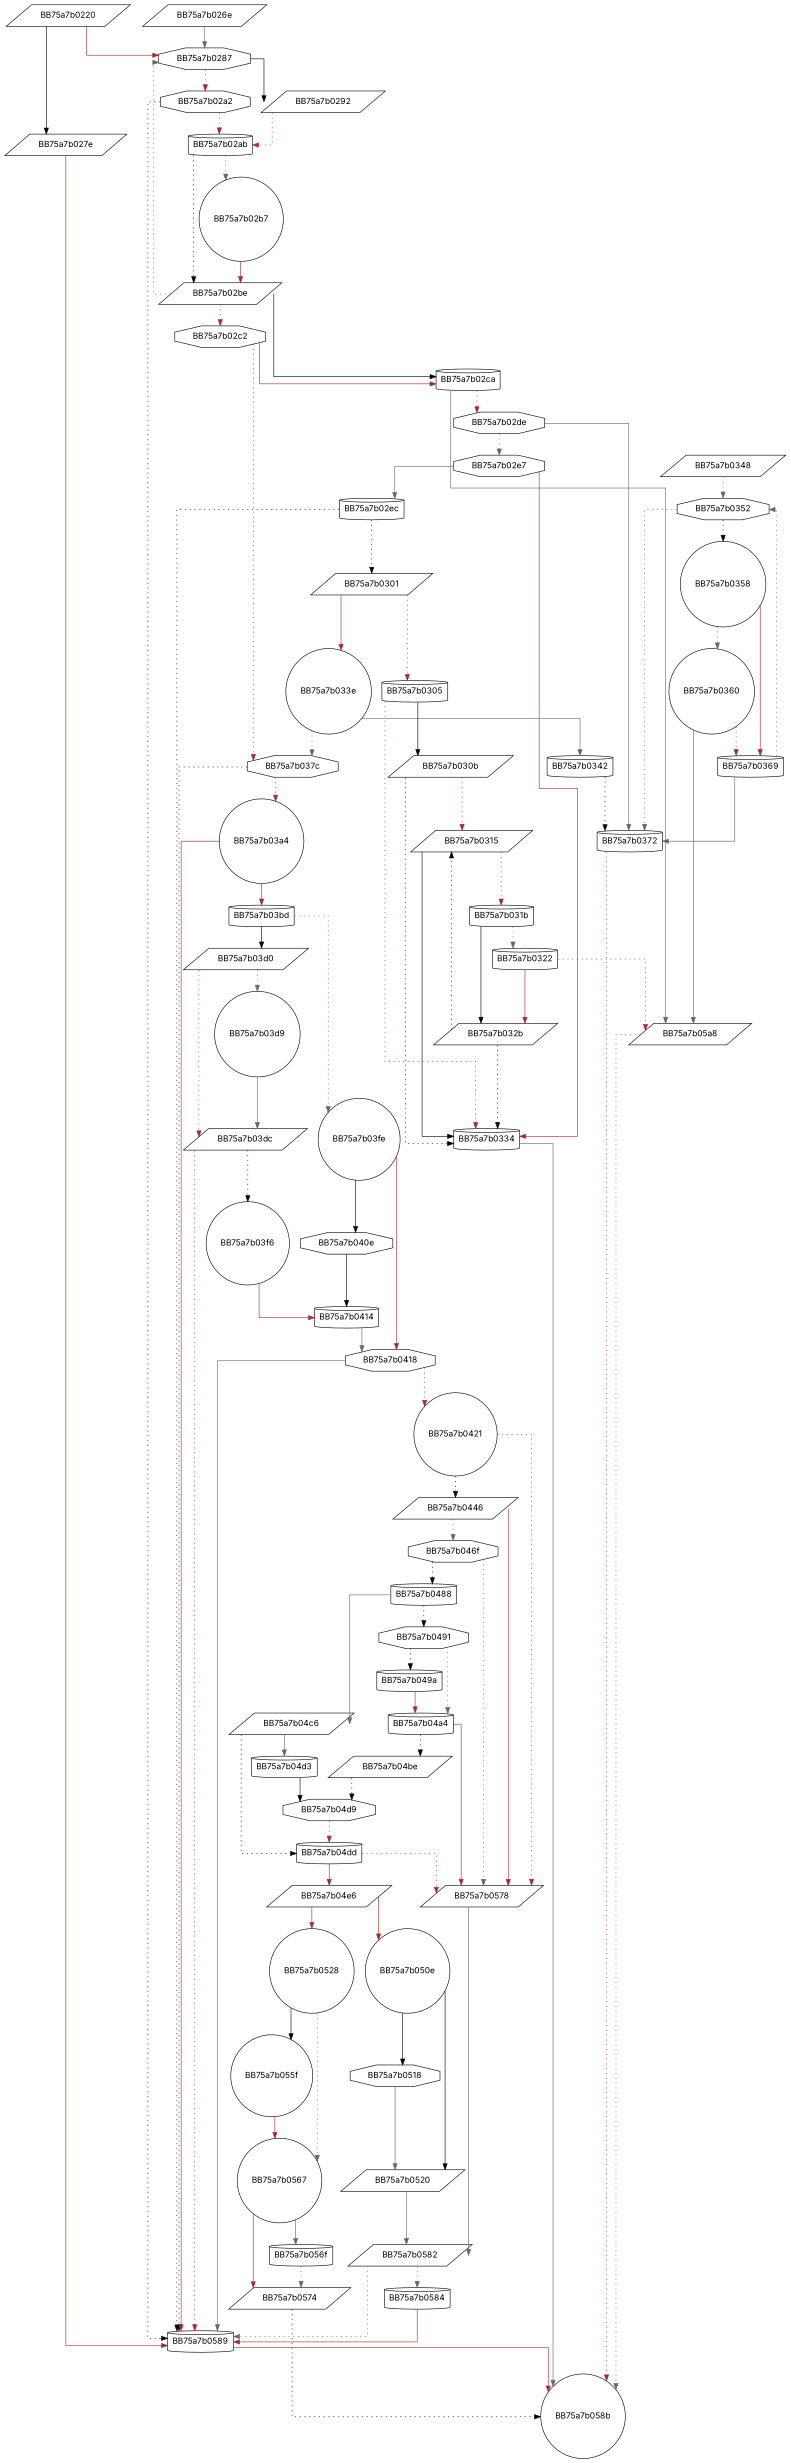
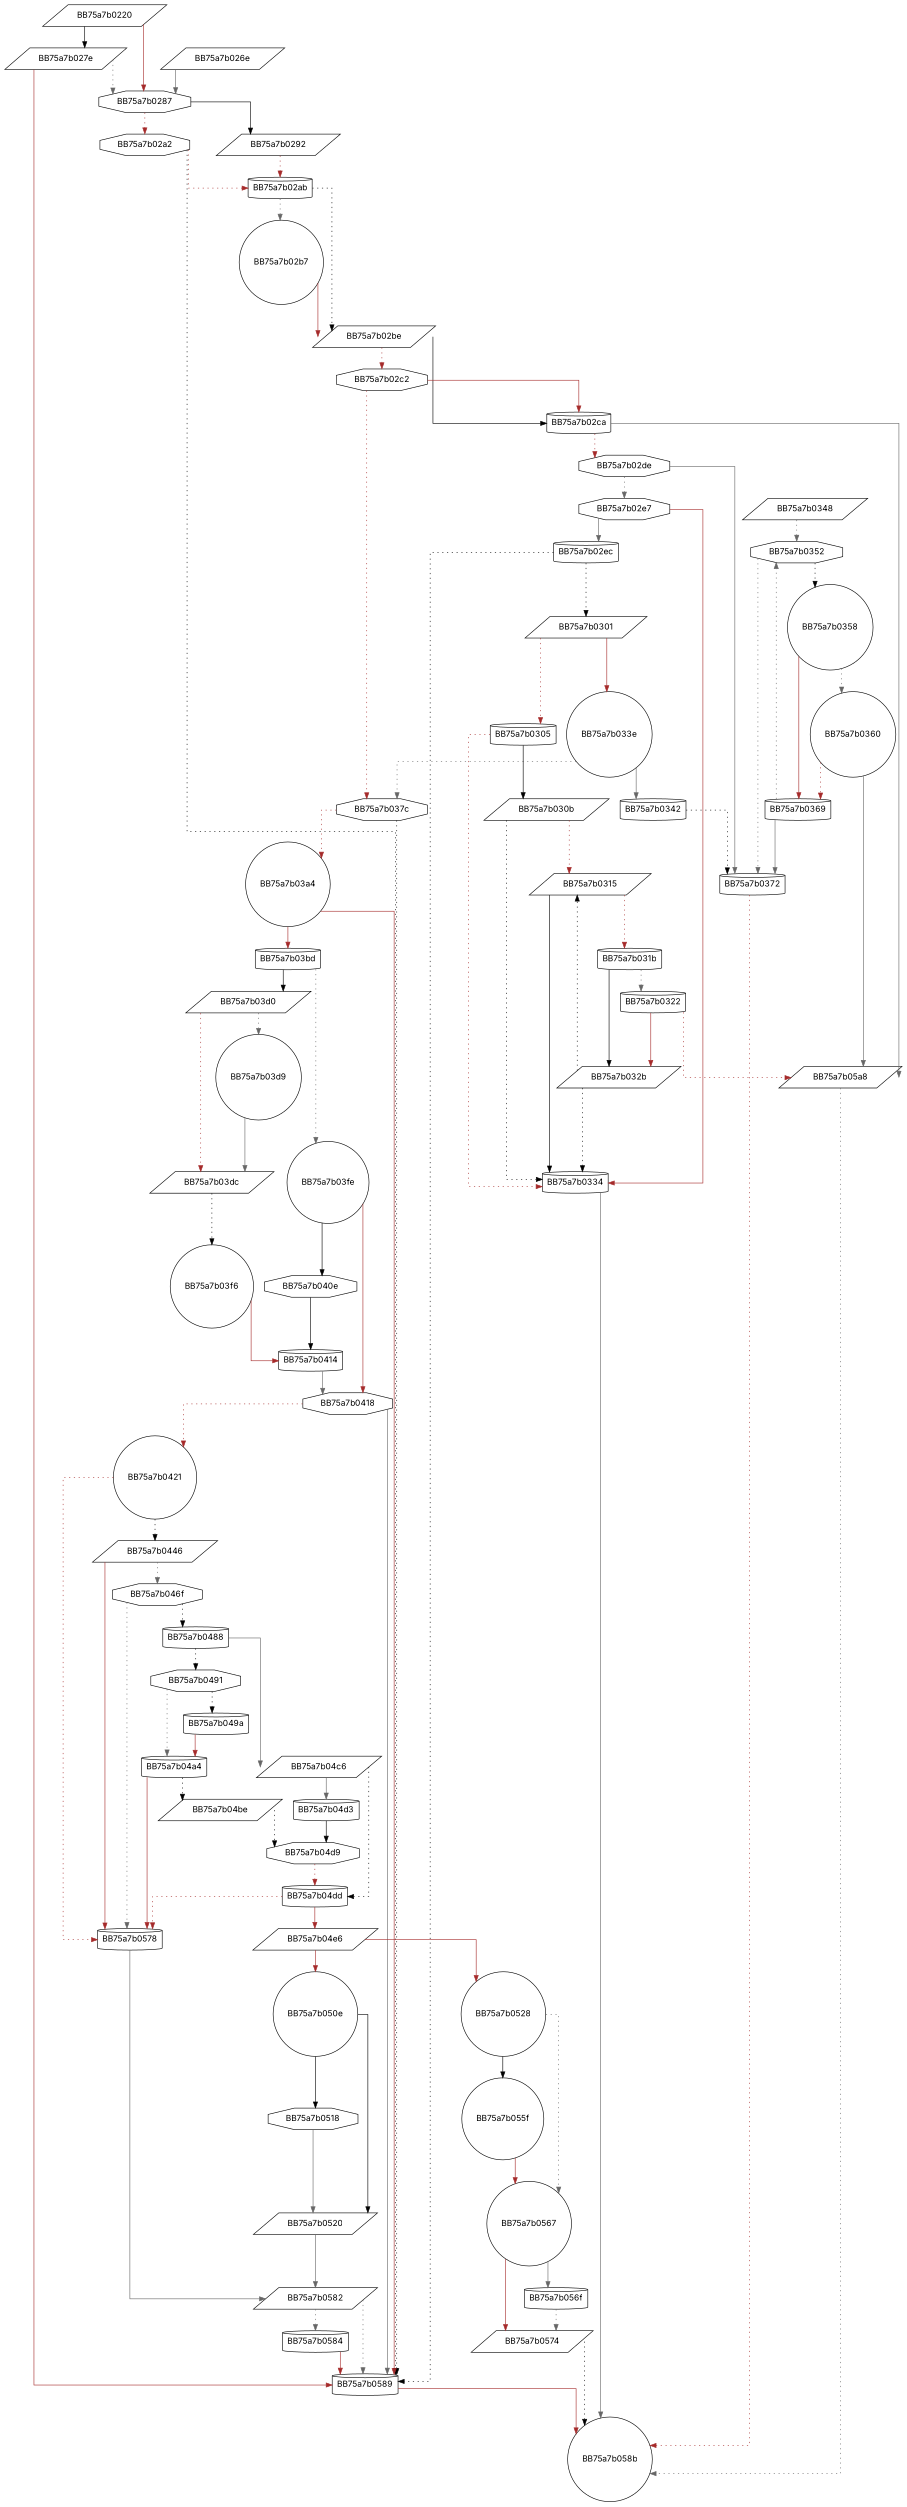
edge "BB75a7b02be" -> "BB75a7b0287": now "BB75a7b027e" -> "BB75a7b0287"
edge "BB75a7b03dc" -> "BB75a7b0589": removed
node "BB75a7b0578": shape parallelogram -> cylinder
